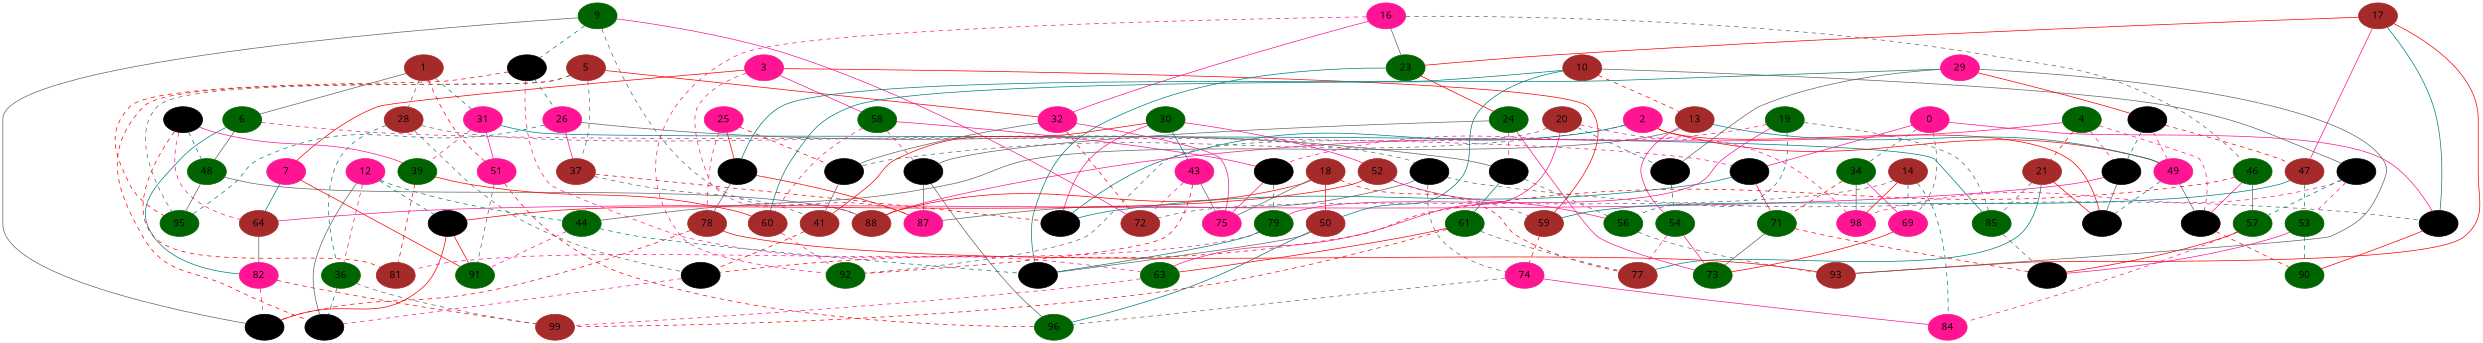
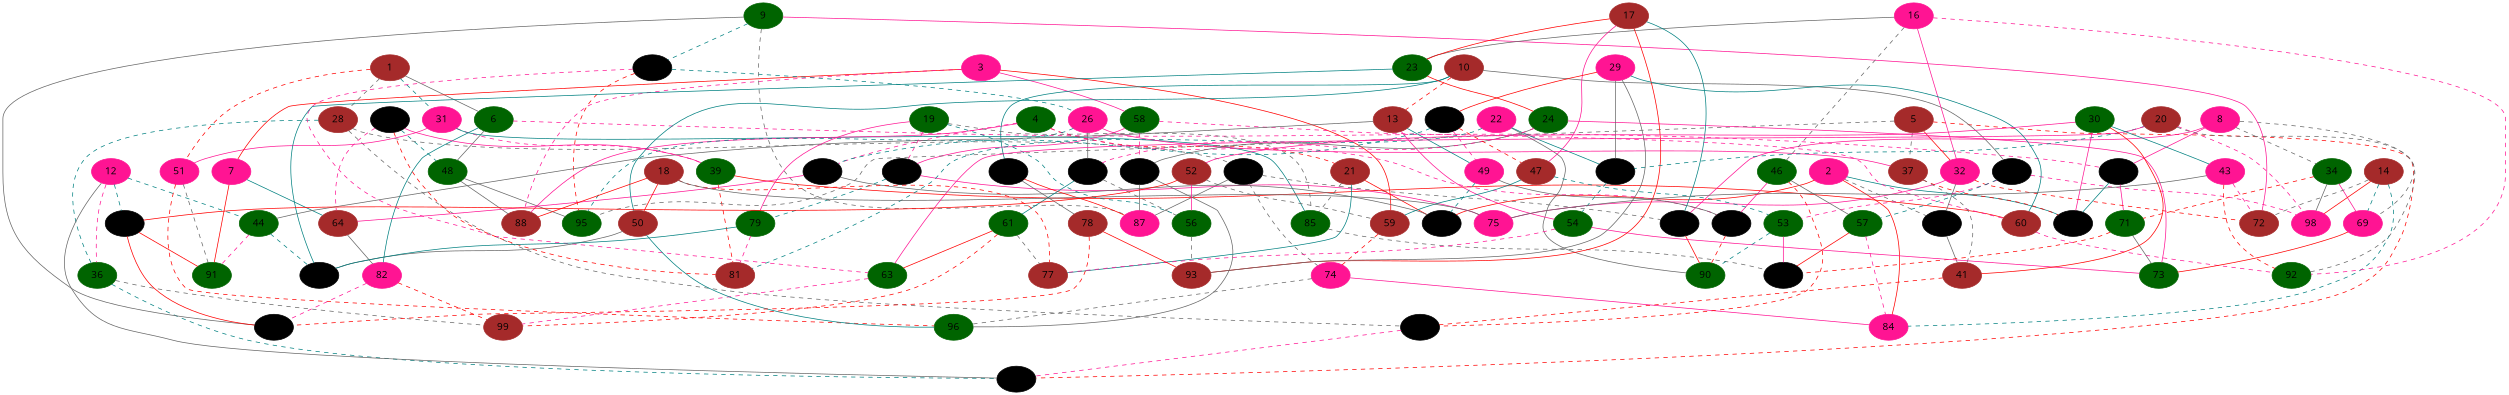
node "25": removed
node "22": added
node "0": label "0" -> "8"
edge "2" -- "49": now "2" -- "84"
